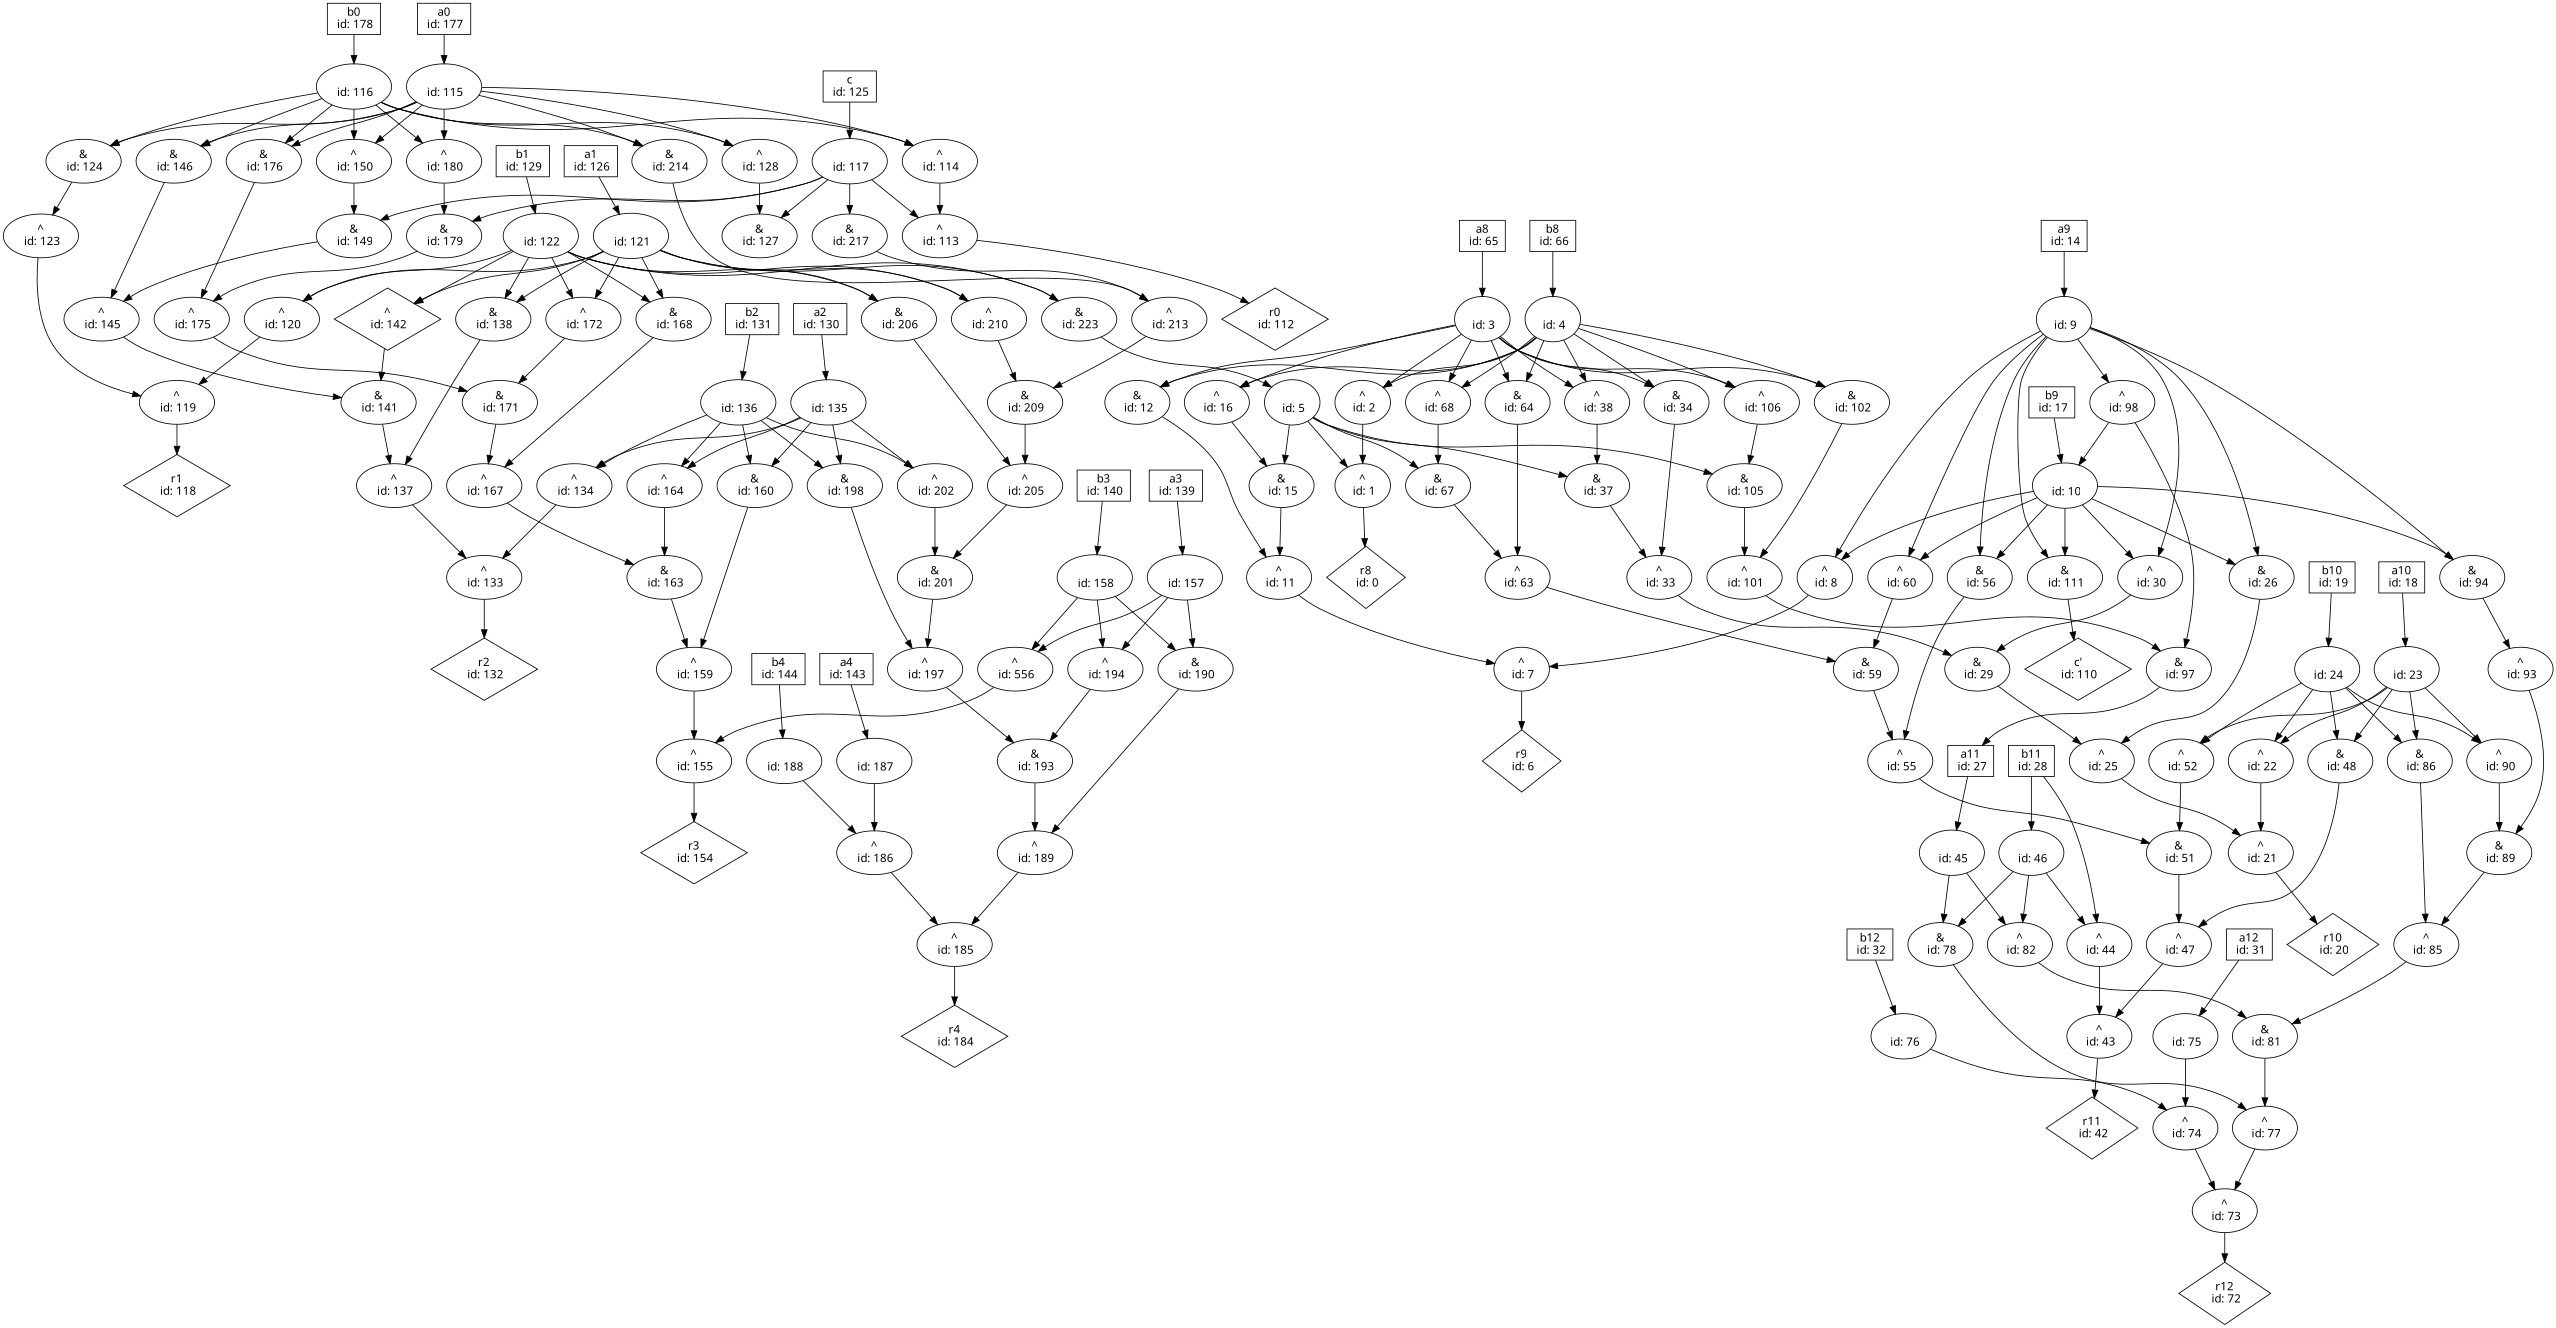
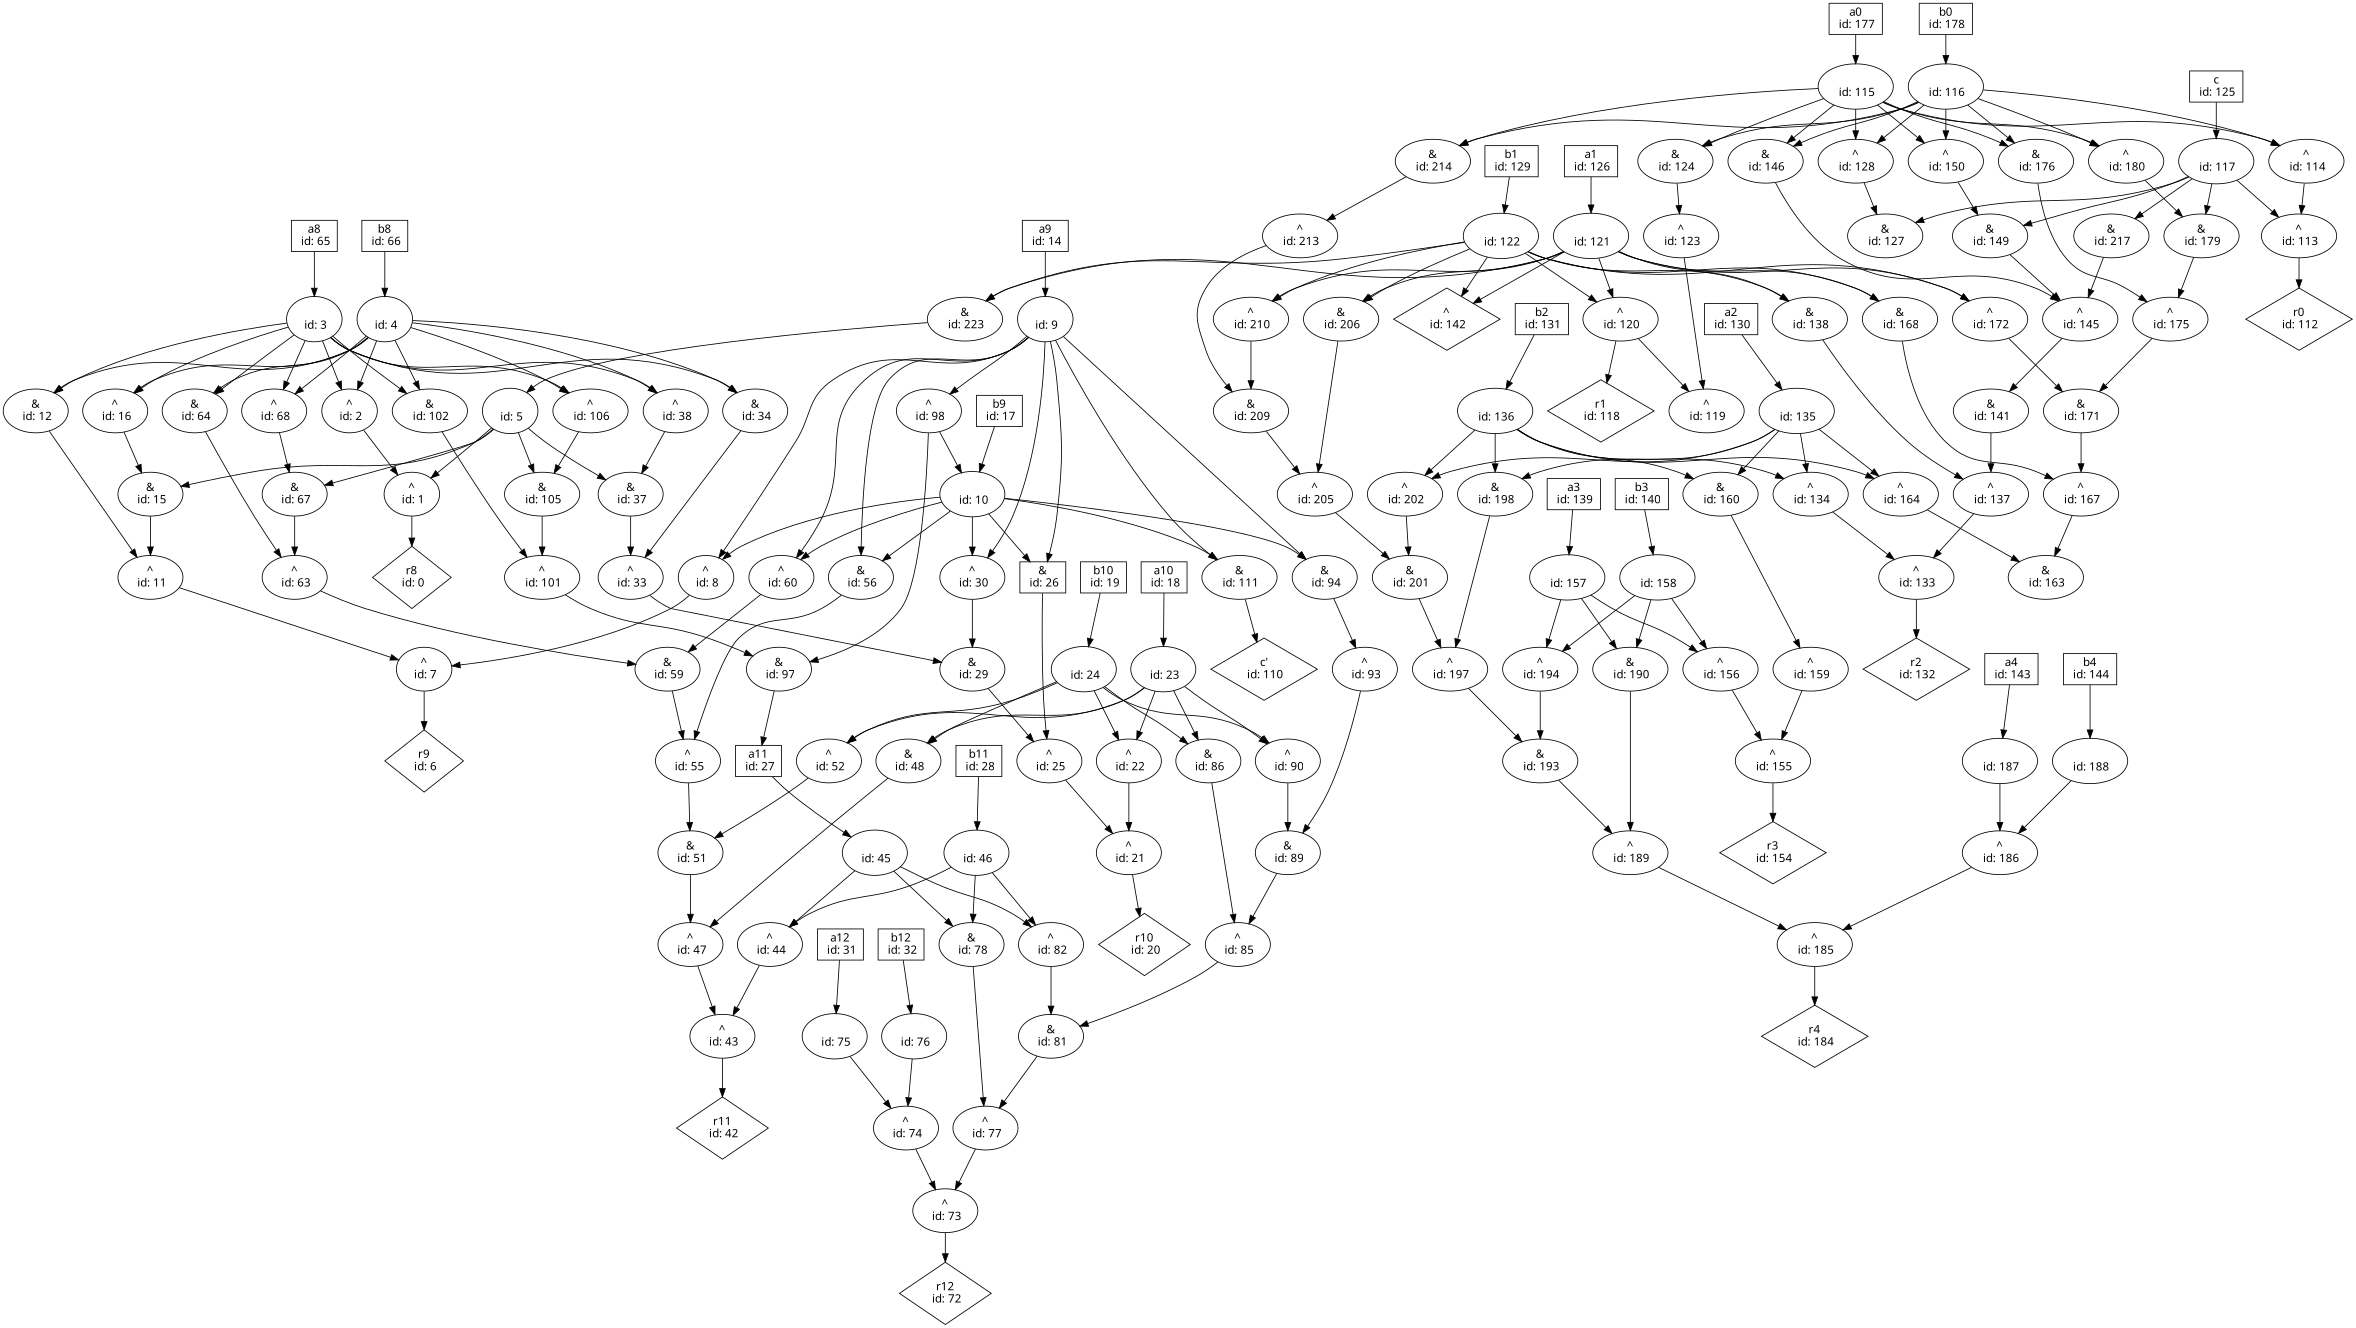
edge "& id: 217" -> "^ id: 213": now "& id: 217" -> "^ id: 145"
edge "^ id: 142" -> "& id: 141": removed
edge "^ id: 119" -> "r1 id: 118": now "^ id: 120" -> "r1 id: 118"
node "& id: 26": shape ellipse -> box
edge "& id: 163" -> "^ id: 159": removed
node "^ id: 556": label "^ id: 556" -> "^ id: 156"
edge "b11 id: 28" -> "^ id: 44": now "id: 45" -> "^ id: 44"
